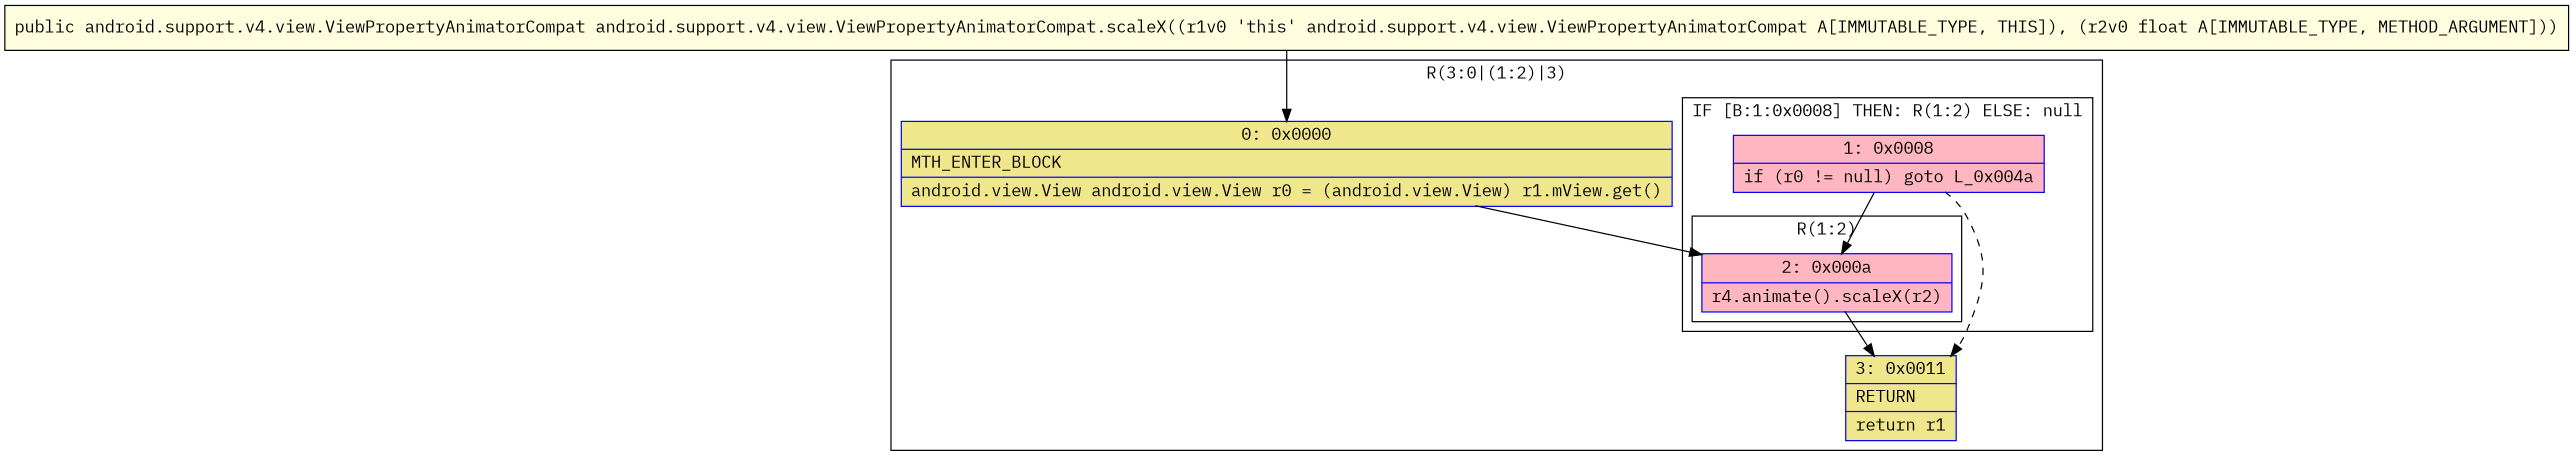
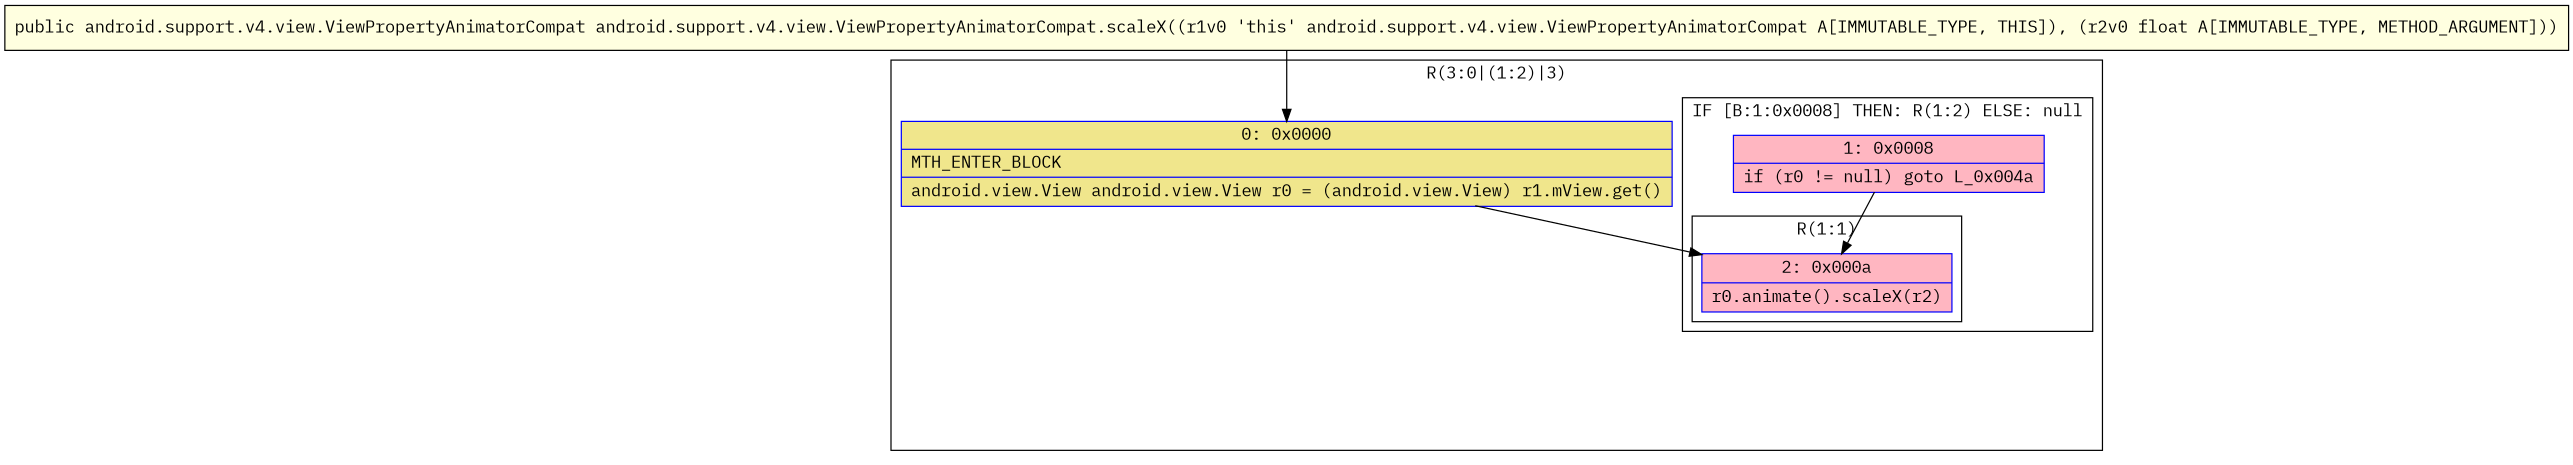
cluster "R(1:2)": label "R(1:2)" -> "R(1:1)"
node "2: 0x000a": text "r4.animate().scaleX(r2)" -> "r0.animate().scaleX(r2)"
node "3: 0x0011": removed
